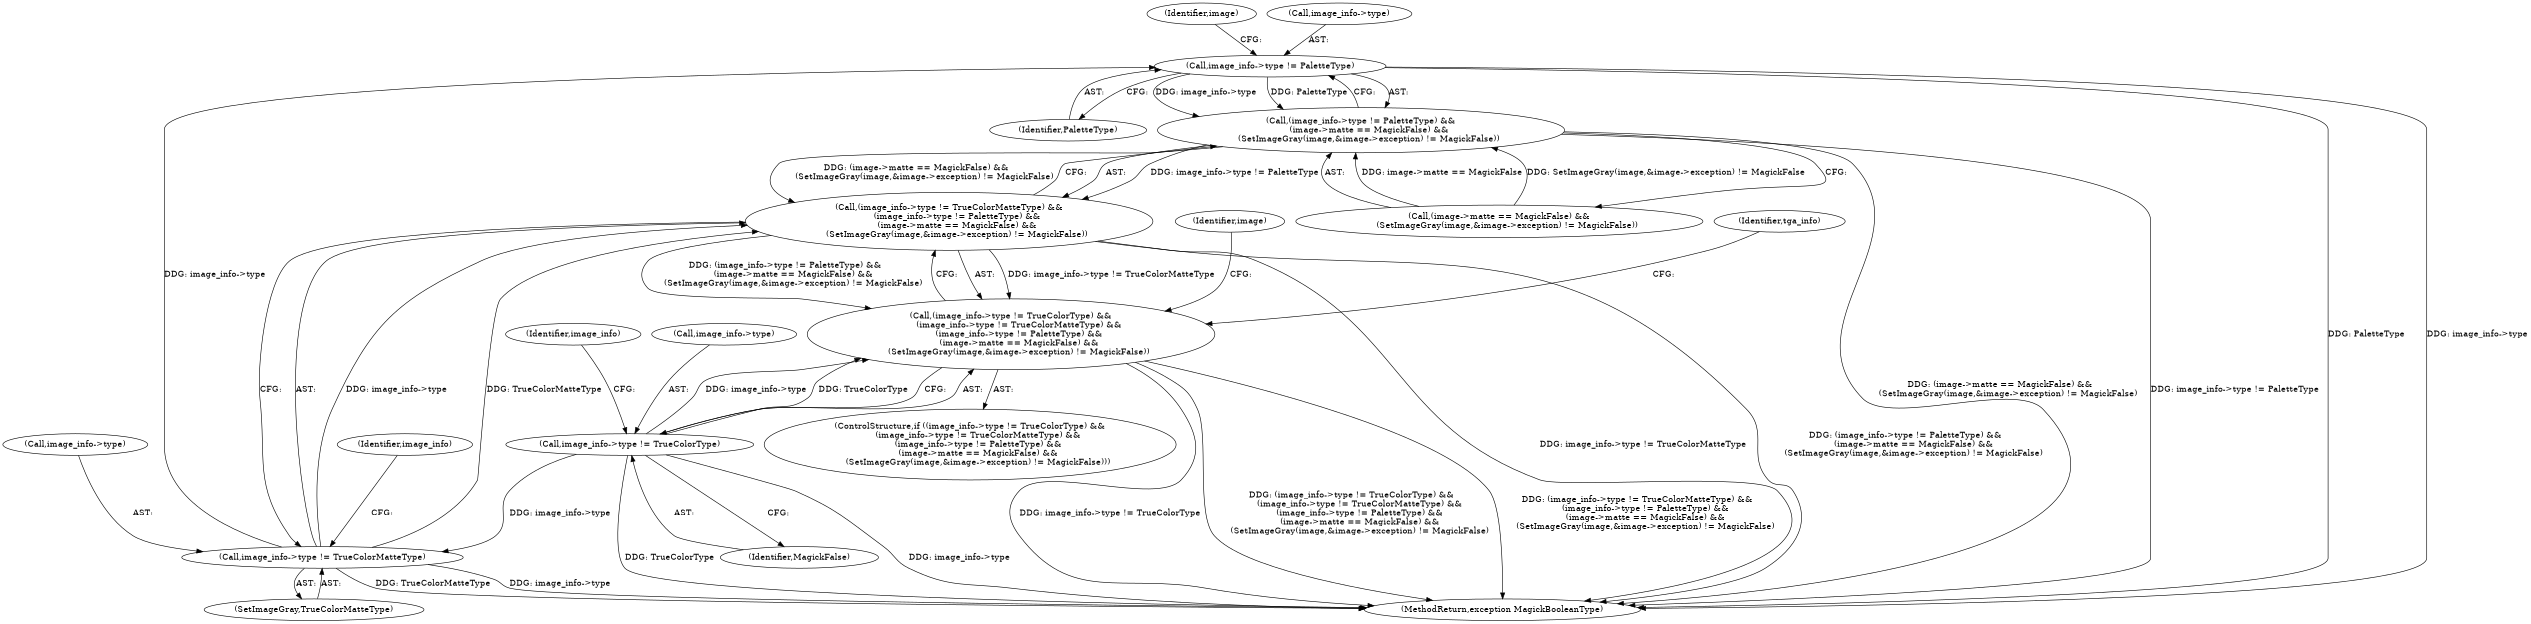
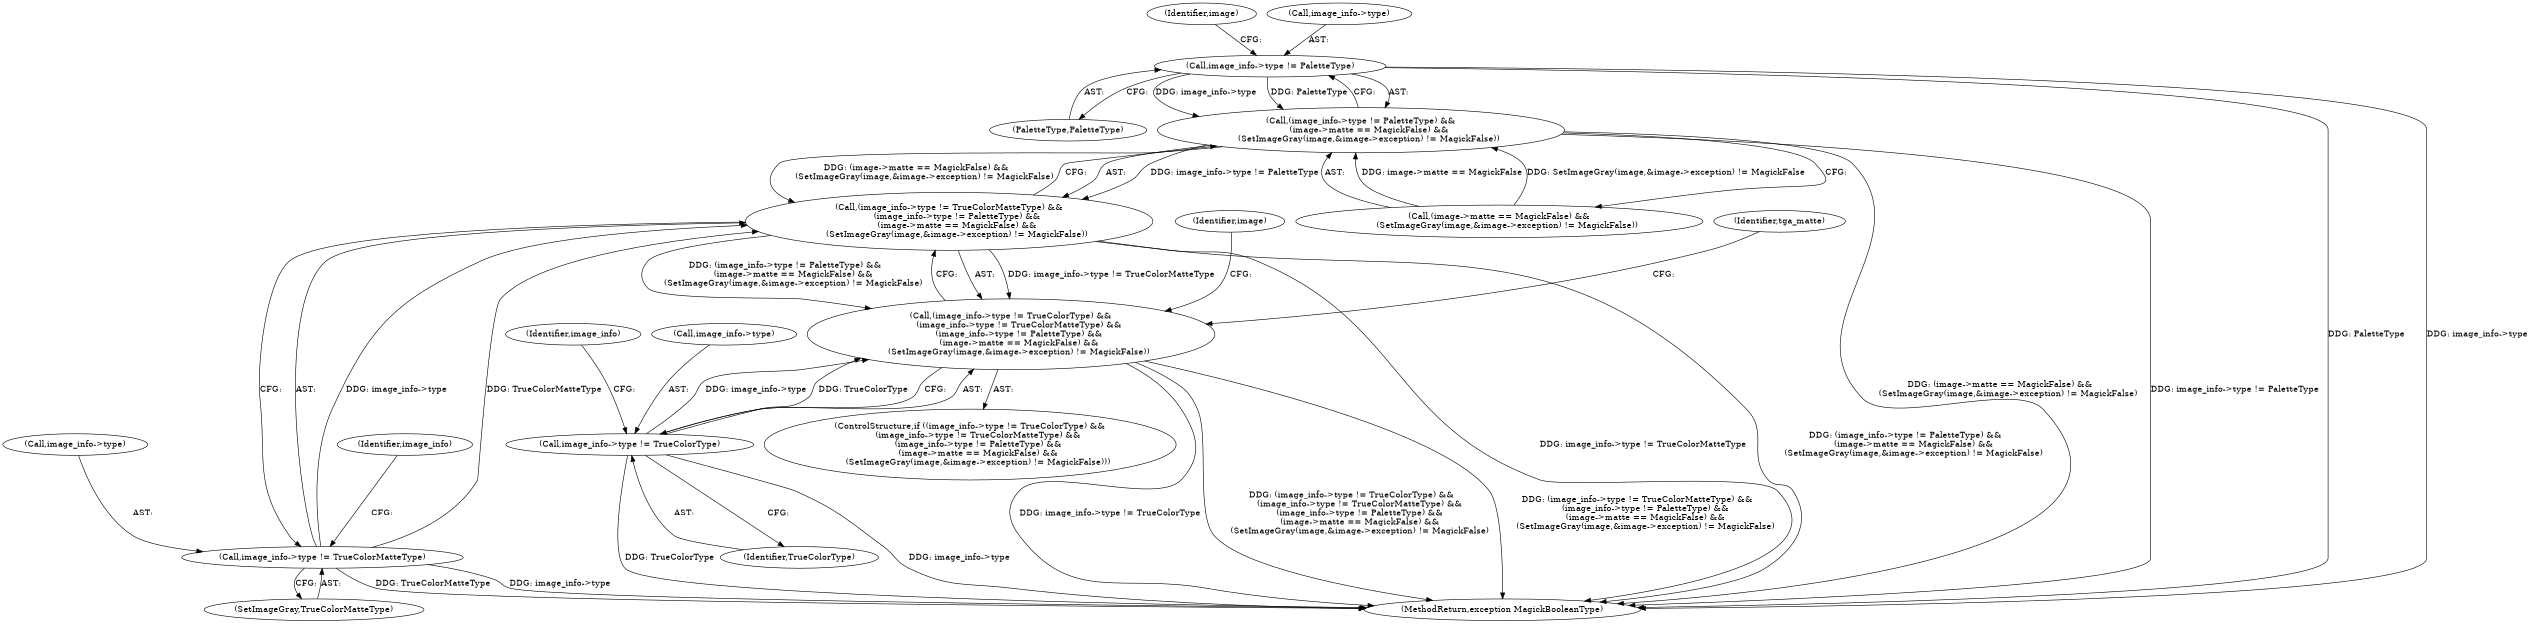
edge "(Call,image_info->type != TrueColorMatteType)" -> "(Call,image_info->type != PaletteType)": removed, label "DDG: image_info->type"
node "(Identifier,PaletteType)": label "(Identifier,PaletteType)" -> "(PaletteType,PaletteType)"
node "(Identifier,tga_info)": label "(Identifier,tga_info)" -> "(Identifier,tga_matte)"
edge "(Call,image_info->type != TrueColorType)" -> "(Call,image_info->type != TrueColorMatteType)": removed, label "DDG: image_info->type"
node "(Identifier,MagickFalse)": label "(Identifier,MagickFalse)" -> "(Identifier,TrueColorType)"
edge "(Call,image_info->type != TrueColorMatteType)" -> "(SetImageGray,TrueColorMatteType)": label "AST: " -> "CFG: "
